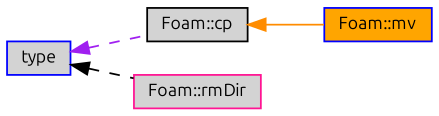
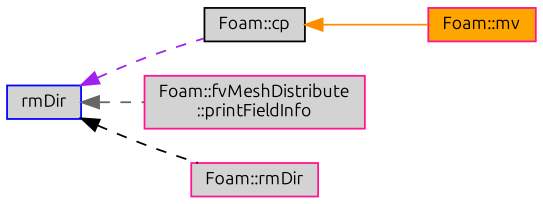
node "Foam::mv": color blue -> deeppink
node "type": label "type" -> "rmDir"
node "Foam::fvMeshDistribute ::printFieldInfo": added
